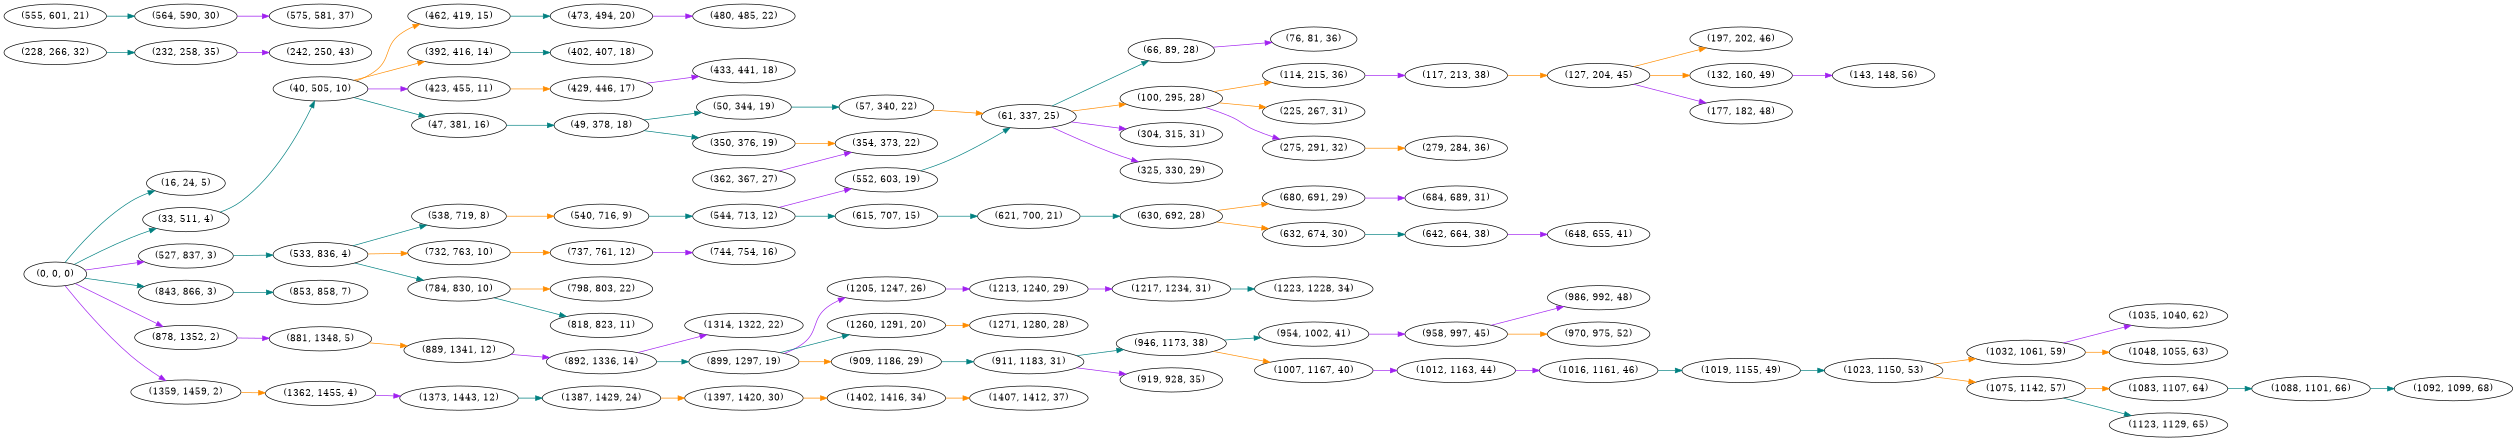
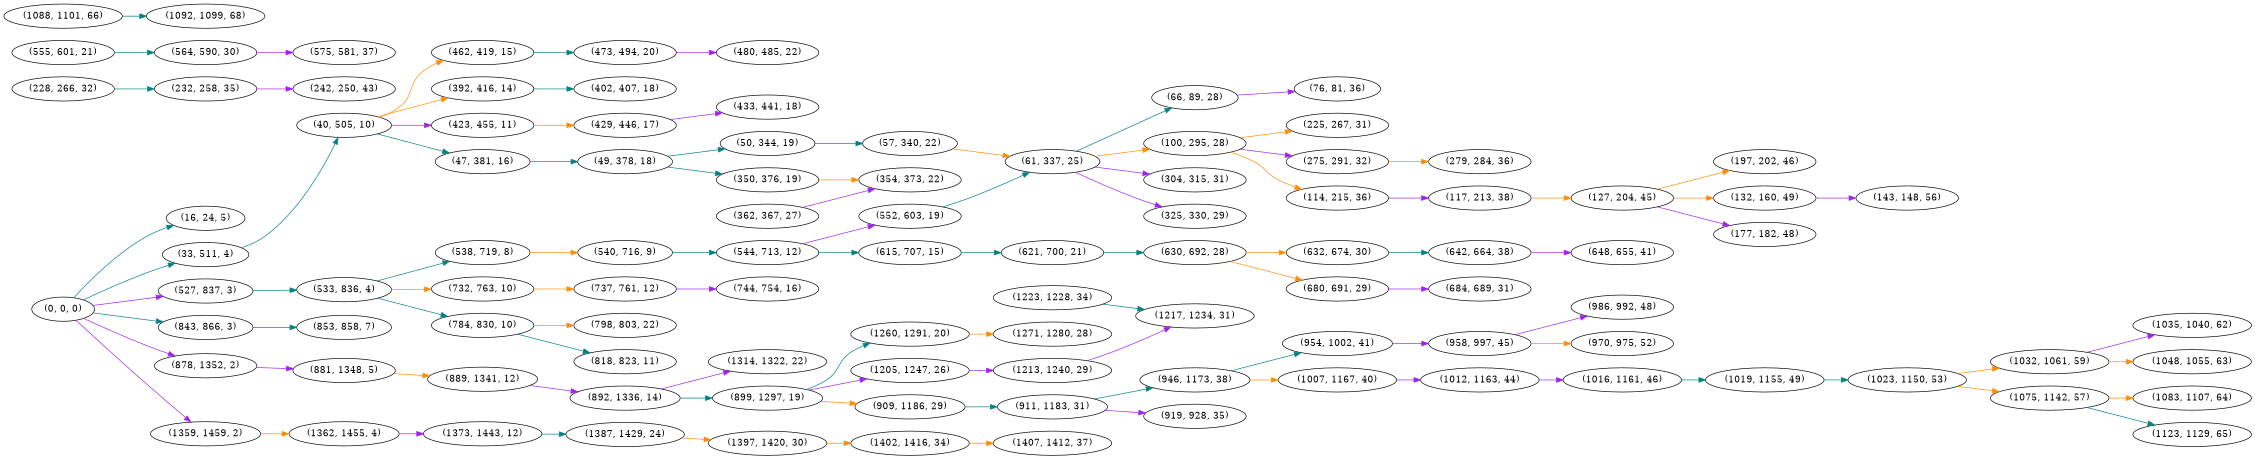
edge "(1217, 1234, 31)" -> "(1223, 1228, 34)": reversed
edge "(1083, 1107, 64)" -> "(1088, 1101, 66)": removed
